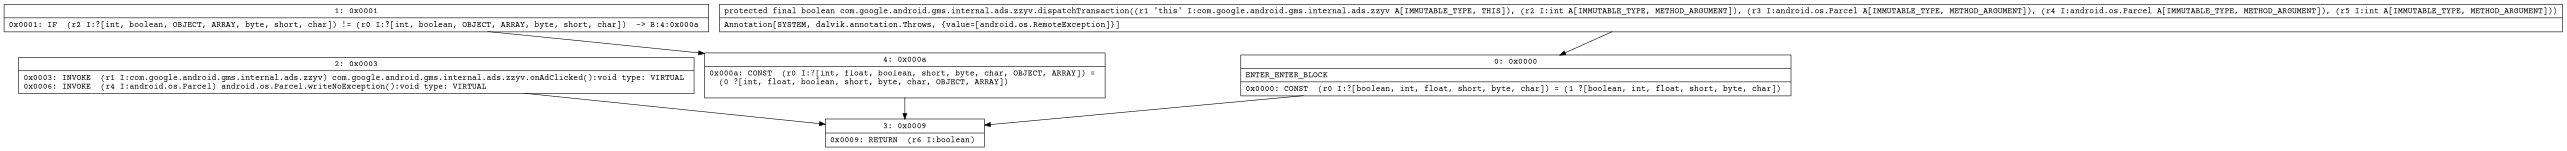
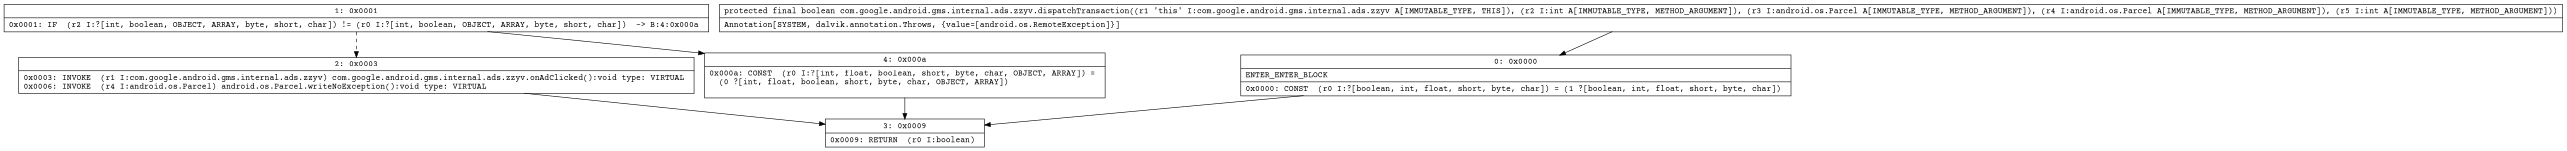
edge "1: 0x0001" -> "2: 0x0003": added
node "3: 0x0009": text "0x0009: RETURN  (r6 I:boolean)" -> "0x0009: RETURN  (r0 I:boolean)"
